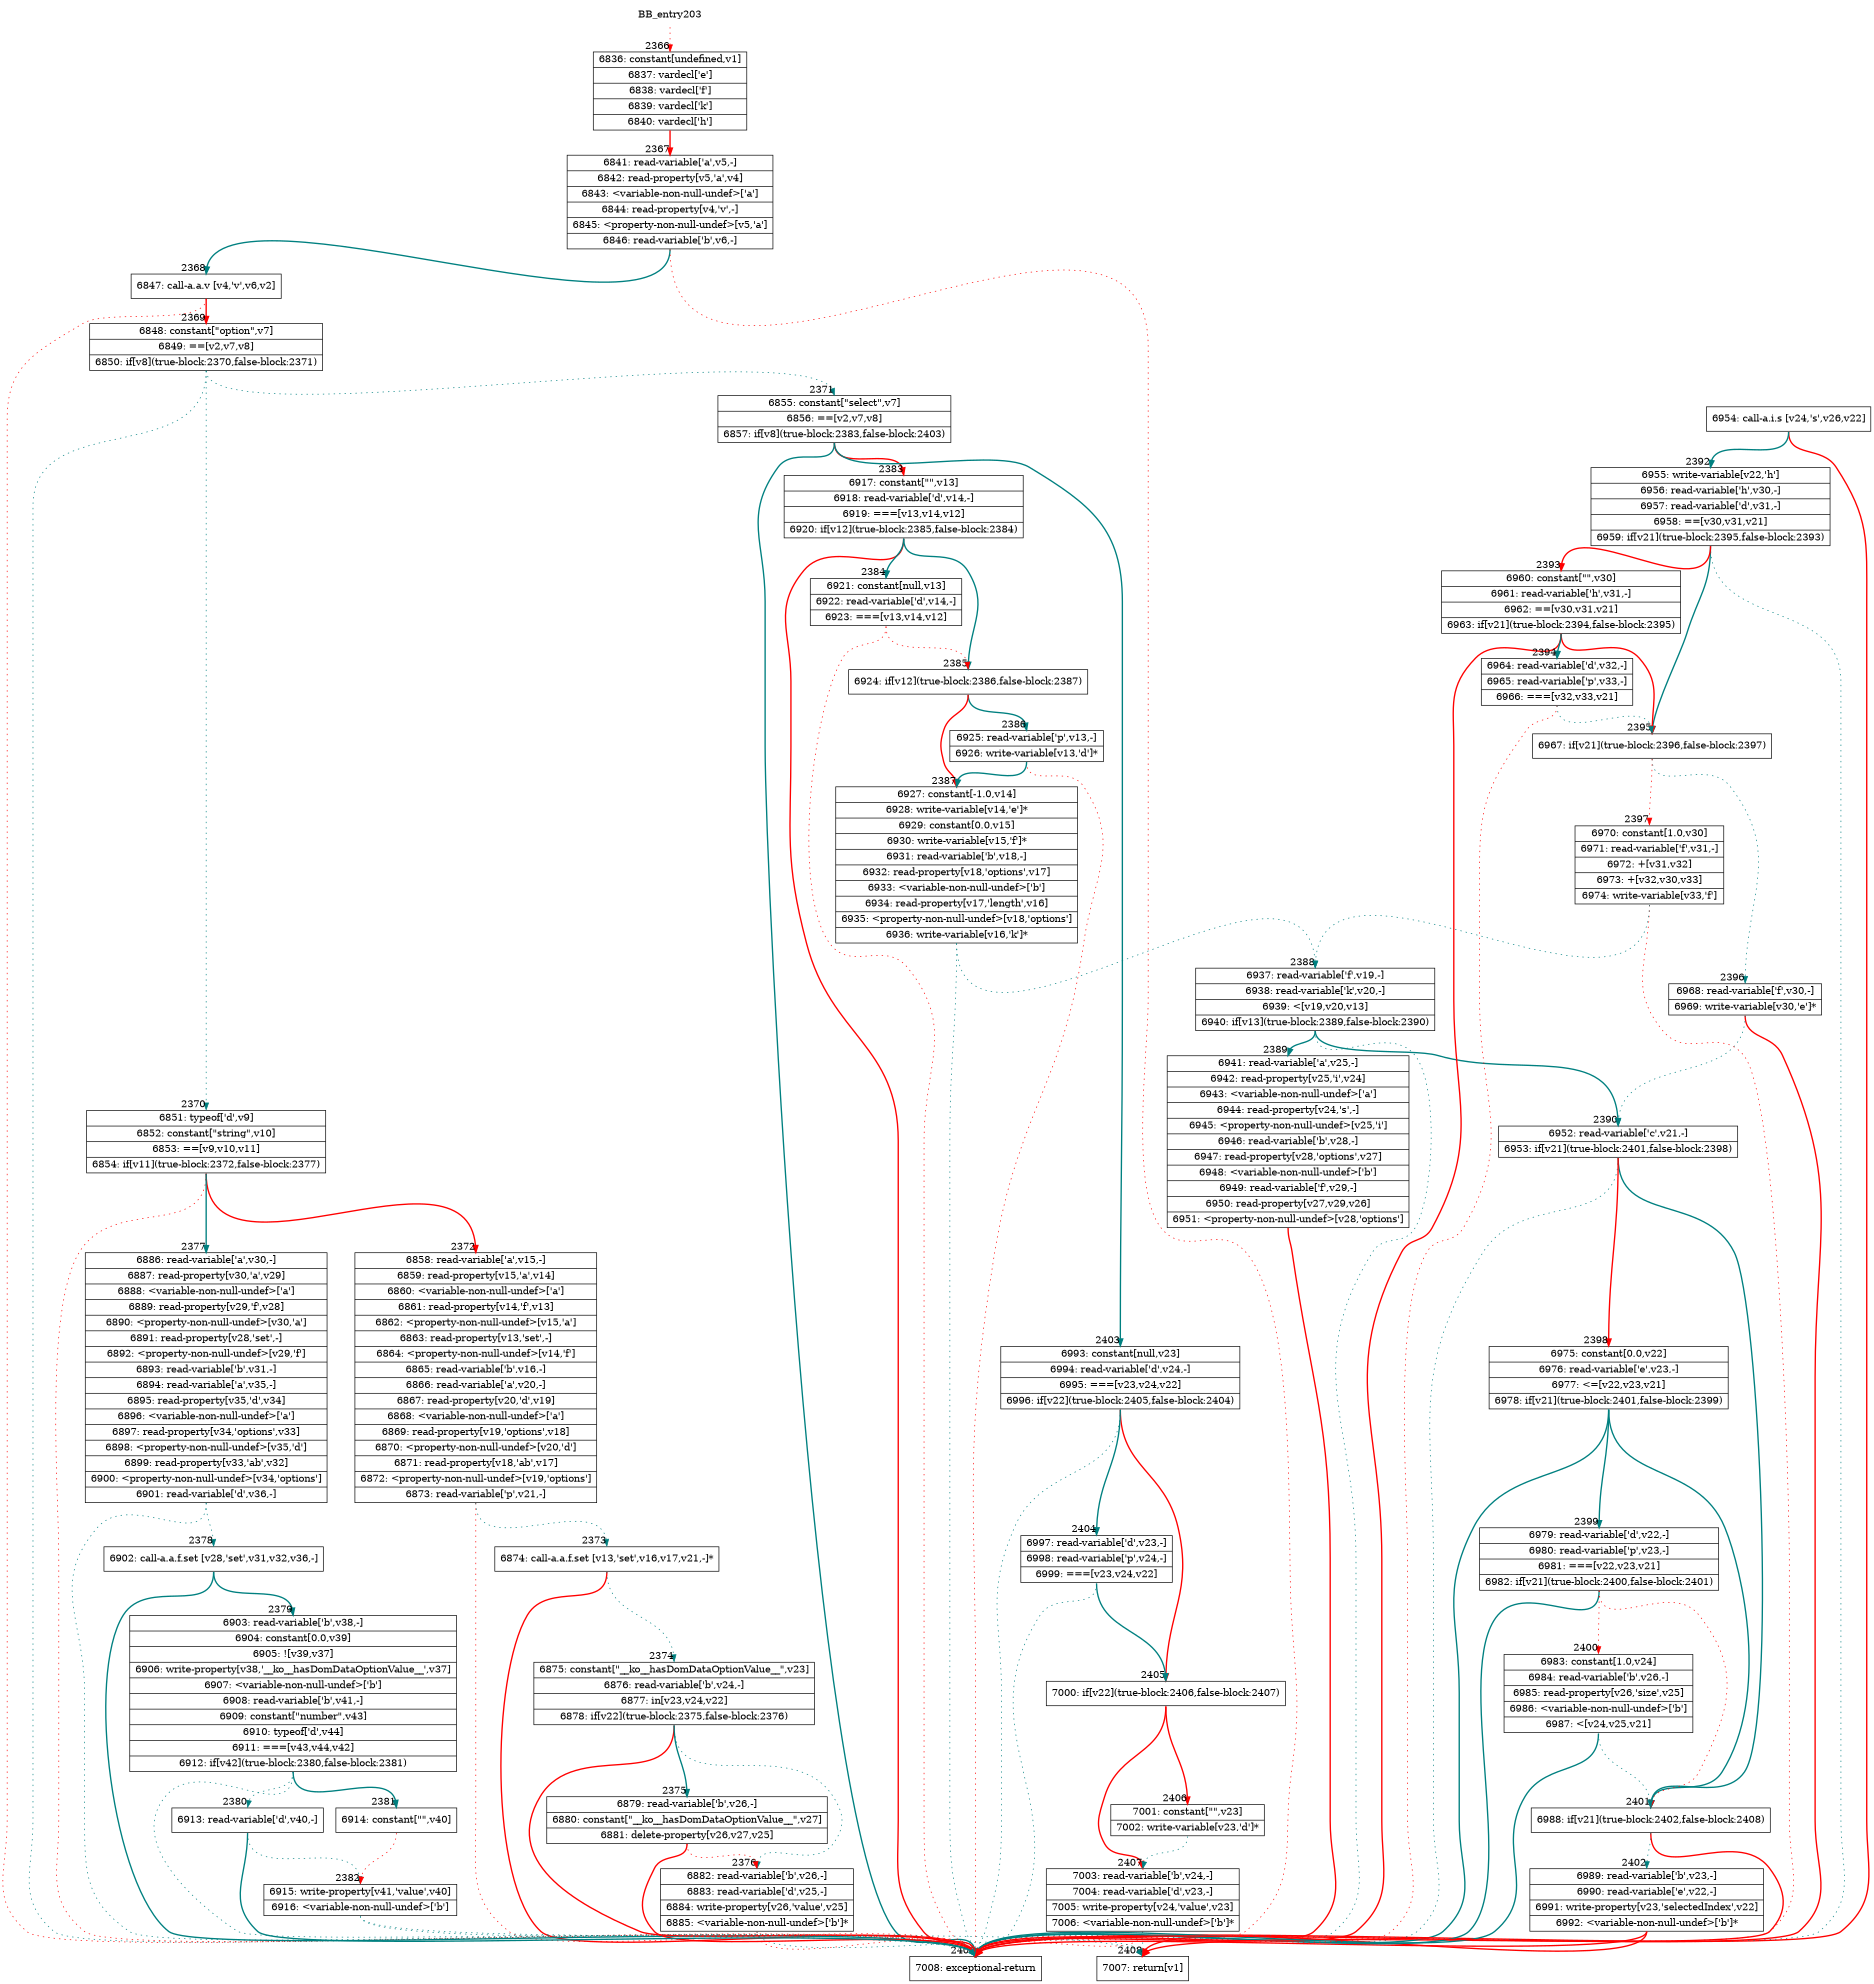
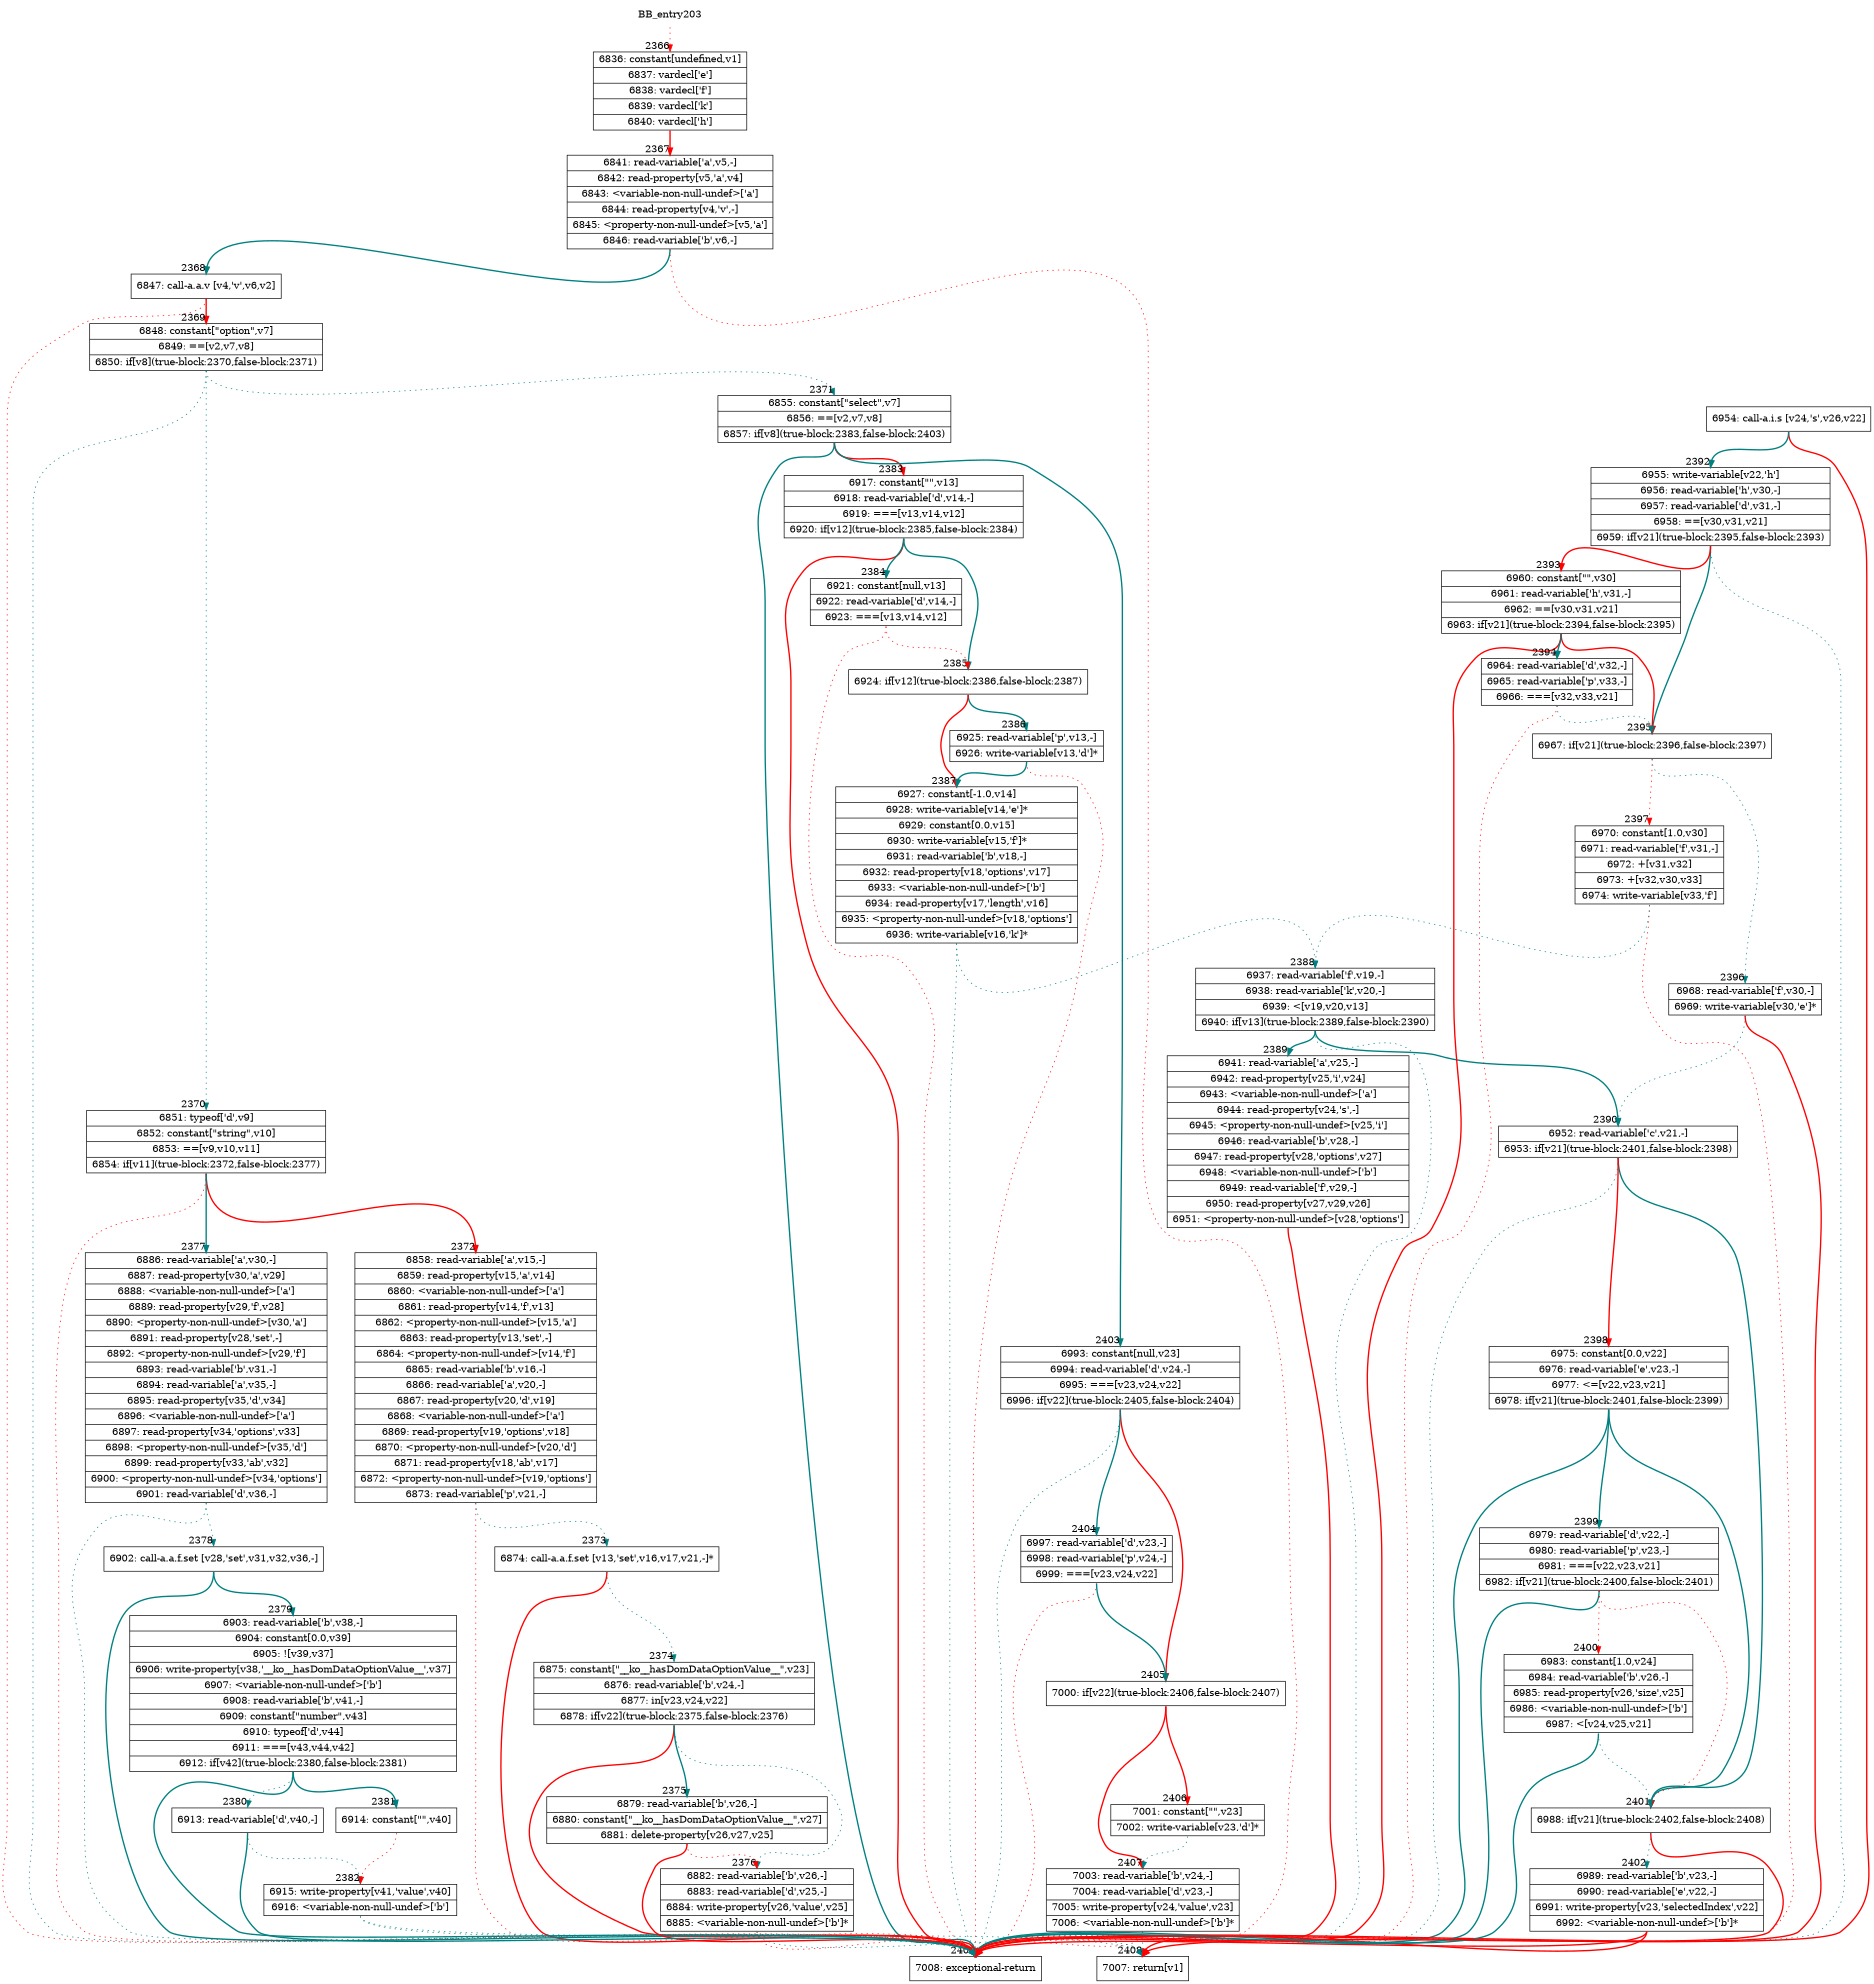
edge "6997: read-variable['d',v23,-]" -> "7008: exceptional-return": color teal -> red
edge "6903: read-variable['b',v38,-]" -> "7008: exceptional-return": style dotted -> bold
